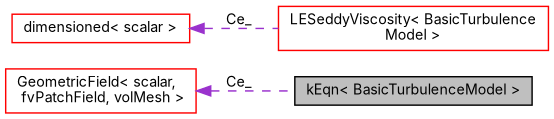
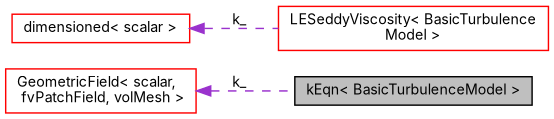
edge "LESeddyViscosity< BasicTurbulence Model >" -> "dimensioned< scalar >": label " Ce_" -> " k_"
edge "kEqn< BasicTurbulenceModel >" -> "GeometricField< scalar, fvPatchField, volMesh >": label " Ce_" -> " k_"
